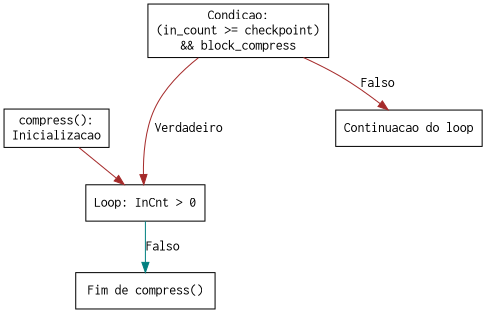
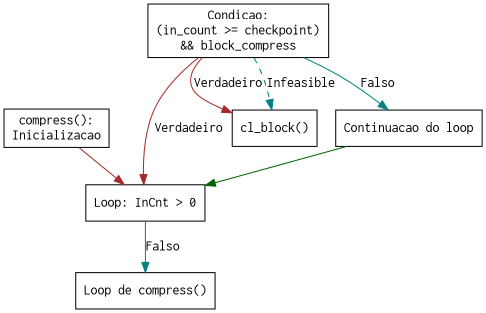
edge "Condicao: (in_count >= checkpoint) && block_compress" -> "Continuacao do loop": color brown -> teal
node "cl_block()": added
edge "Continuacao do loop" -> "Loop: InCnt > 0": added
node "Fim de compress()": label "Fim de compress()" -> "Loop de compress()"
